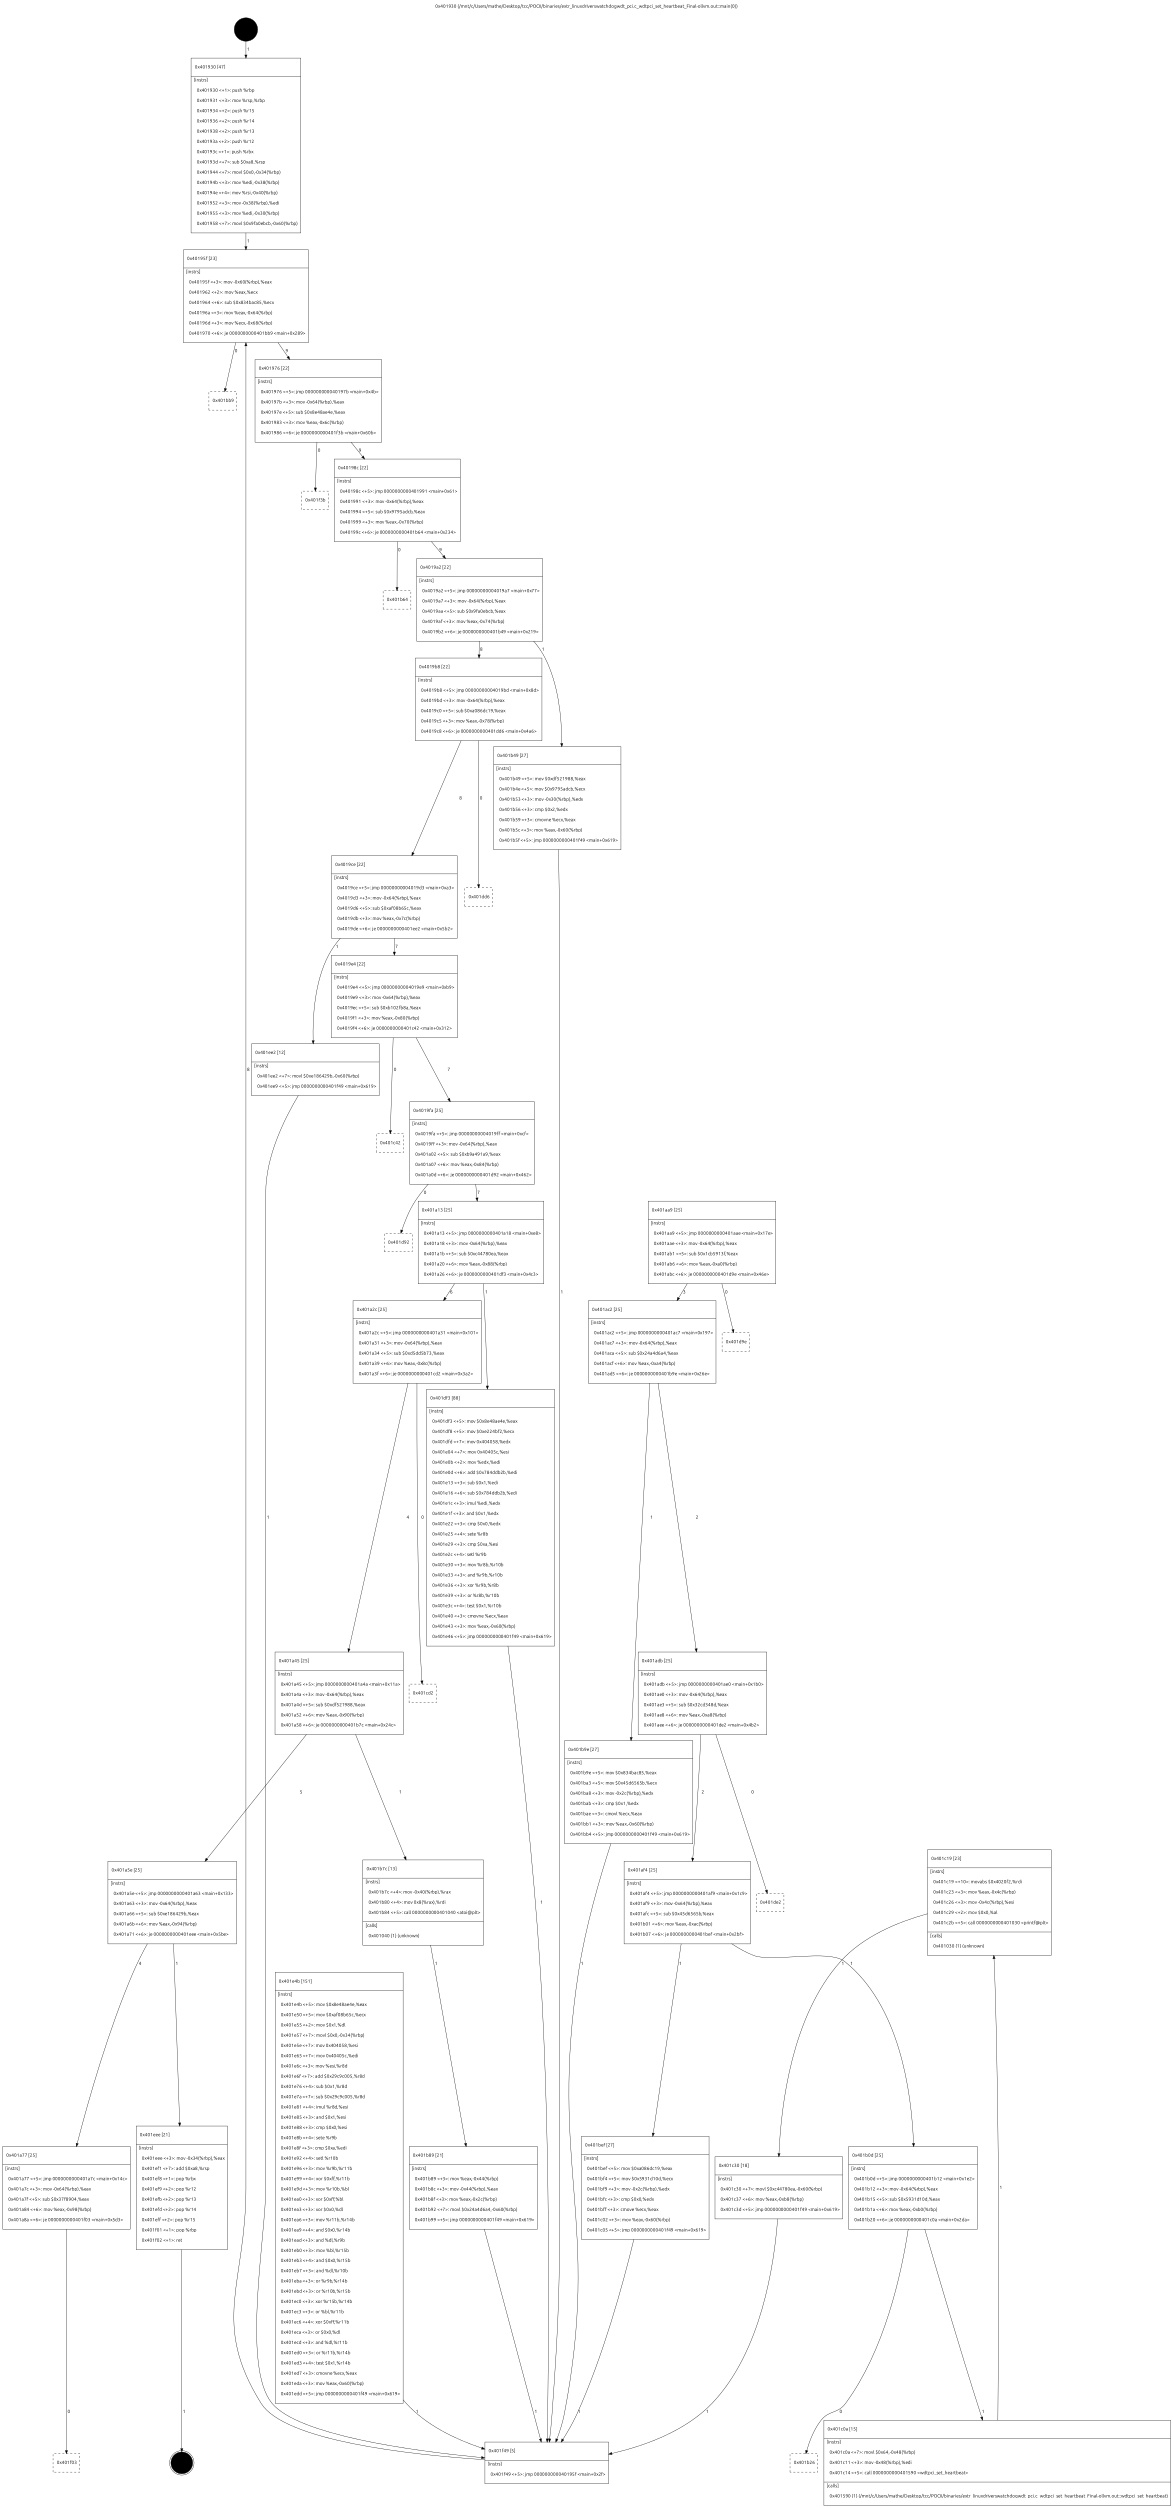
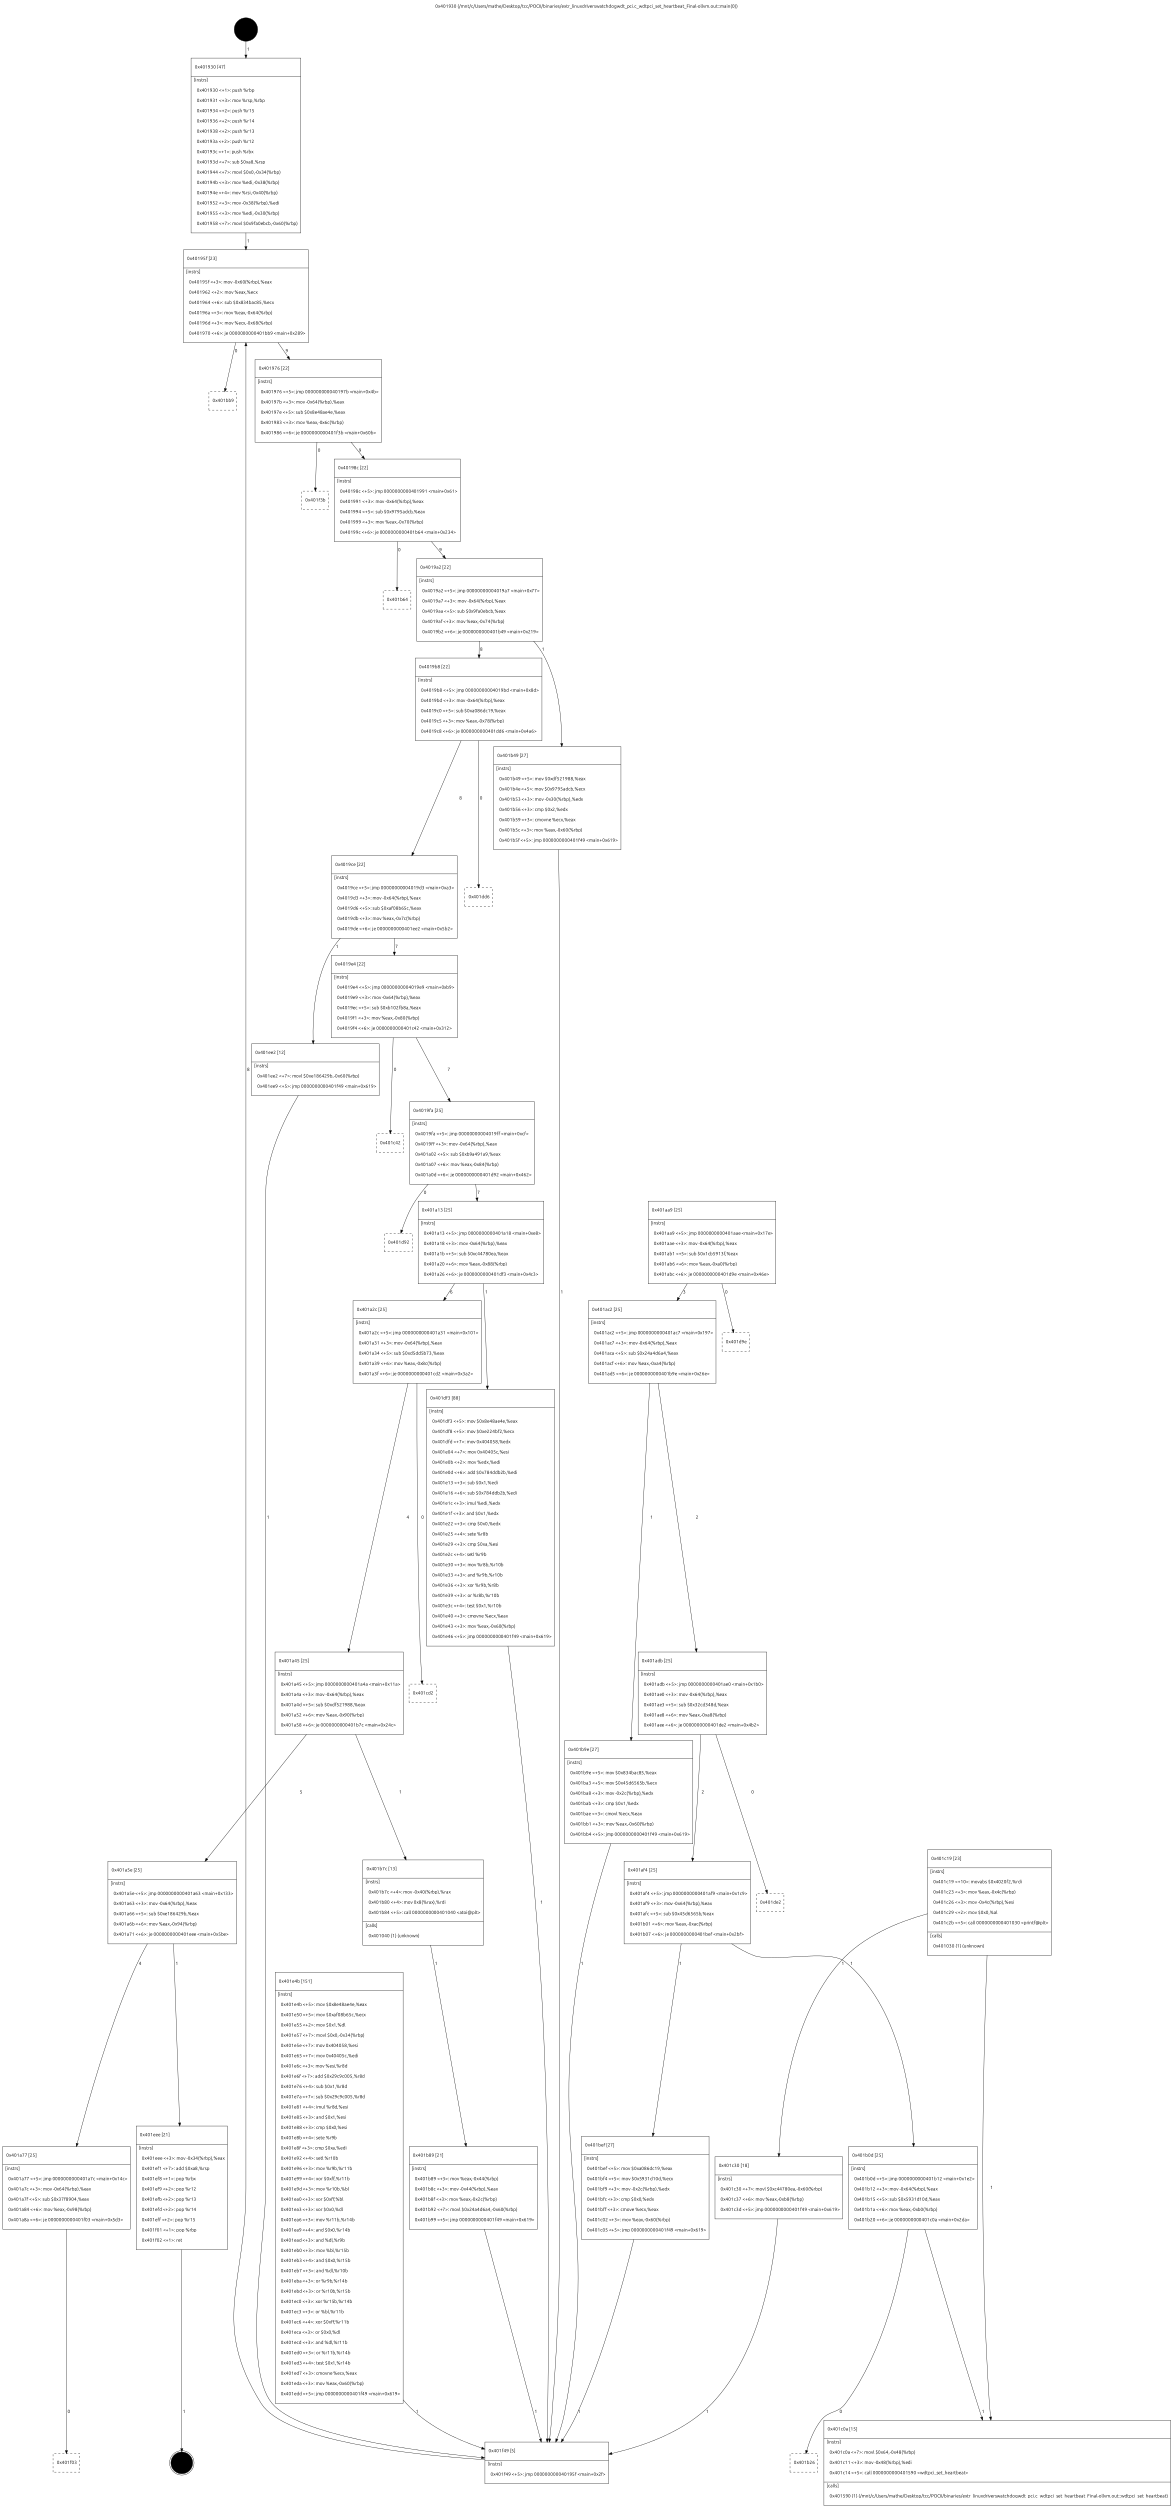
edge "0x401c0a [15]" -> "0x401c19 [23]": reversed
